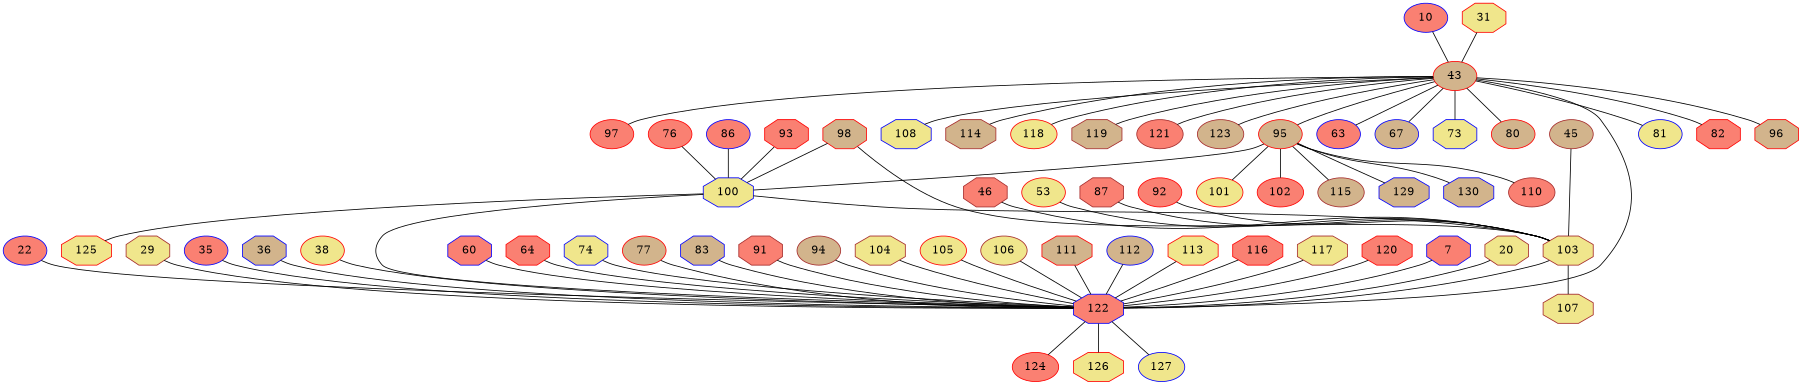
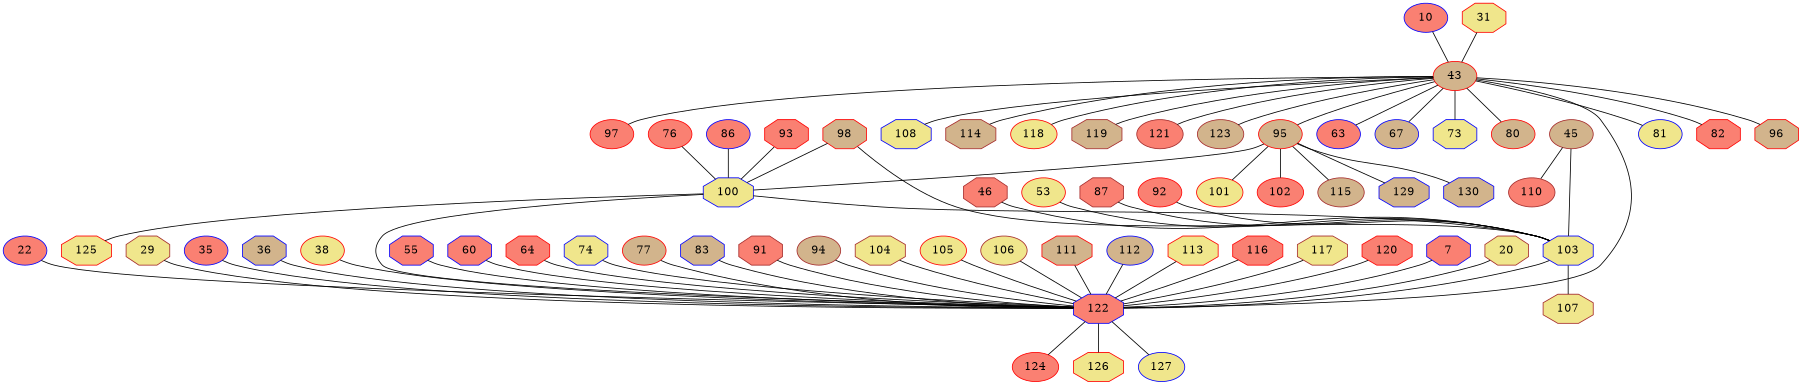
edge "95" -- "110": now "45" -- "110"
node "55": added
node "103": color brown -> blue
